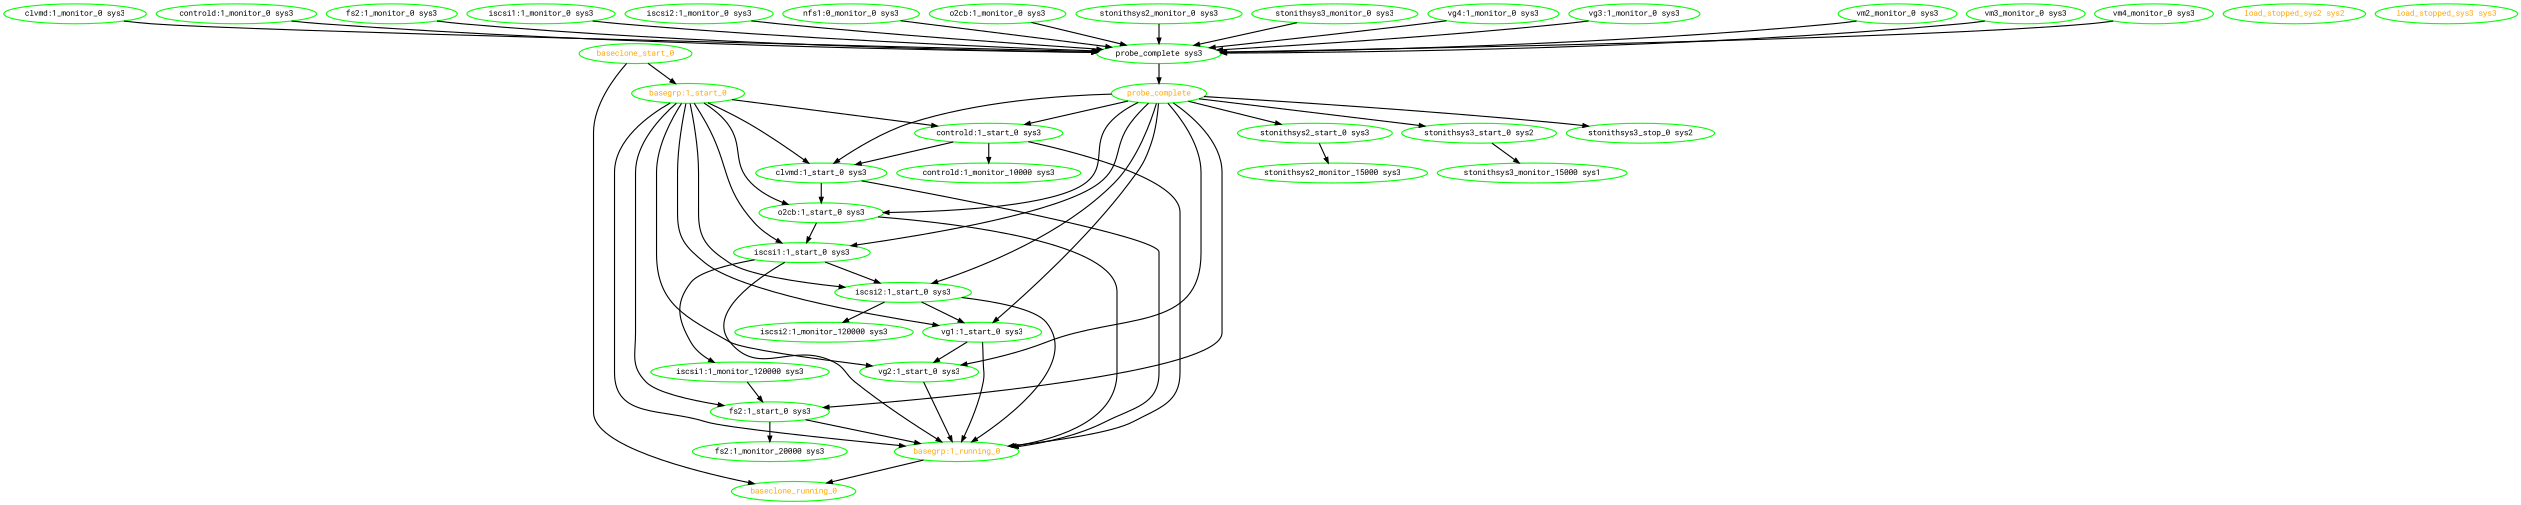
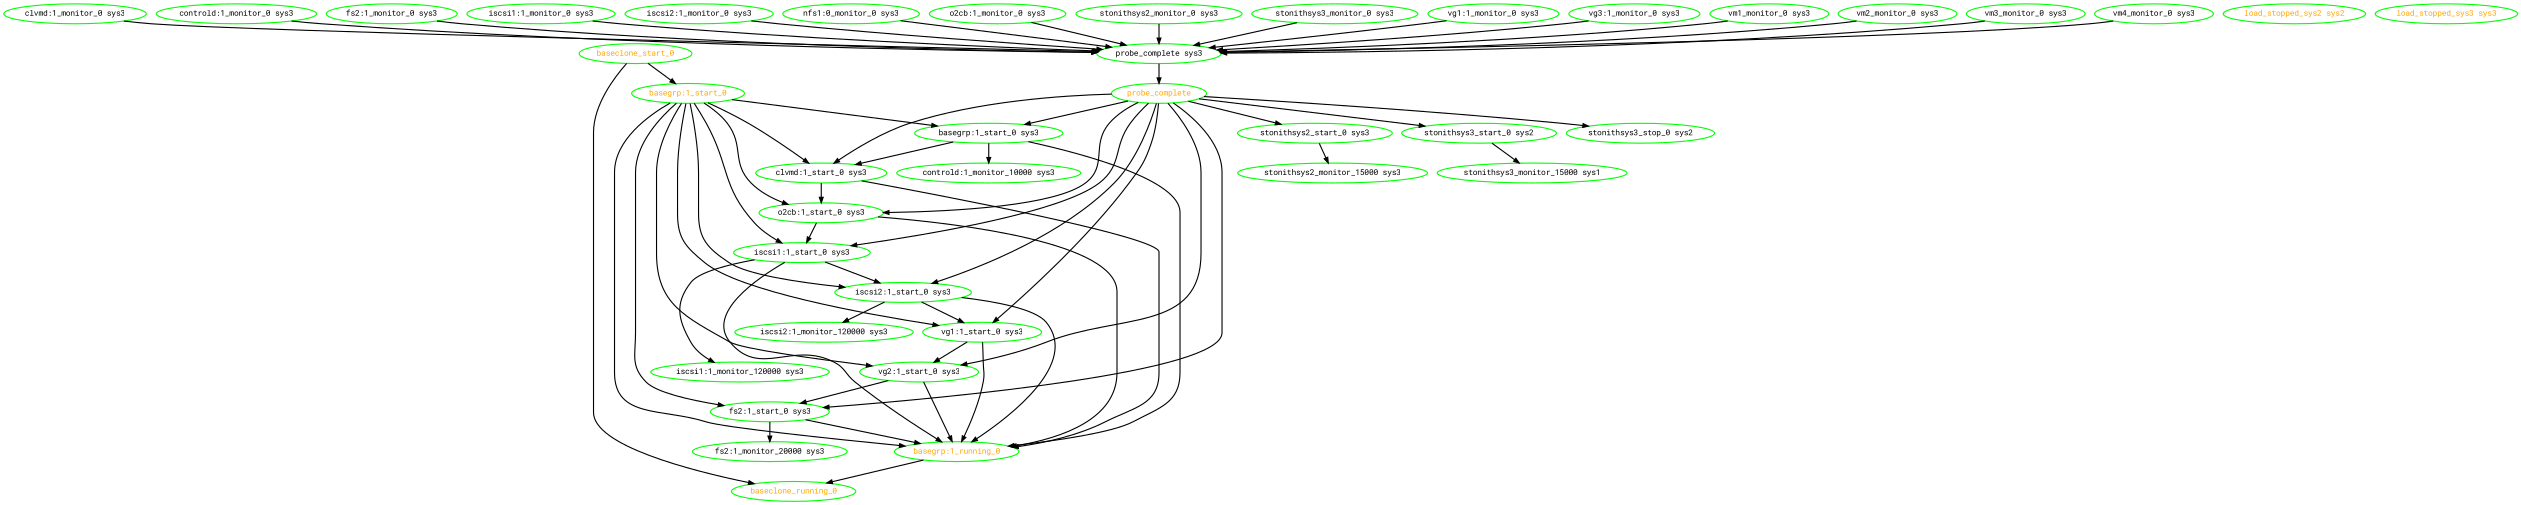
node "vg4:1_monitor_0 sys3": label "vg4:1_monitor_0 sys3" -> "vg1:1_monitor_0 sys3"
node "vm1_monitor_0 sys3": added
node "controld:1_start_0 sys3": label "controld:1_start_0 sys3" -> "basegrp:1_start_0 sys3"
edge "iscsi1:1_monitor_120000 sys3" -> "fs2:1_start_0 sys3": now "vg2:1_start_0 sys3" -> "fs2:1_start_0 sys3"
